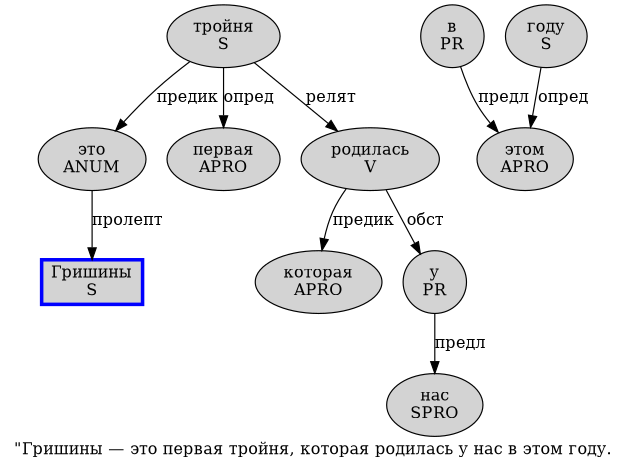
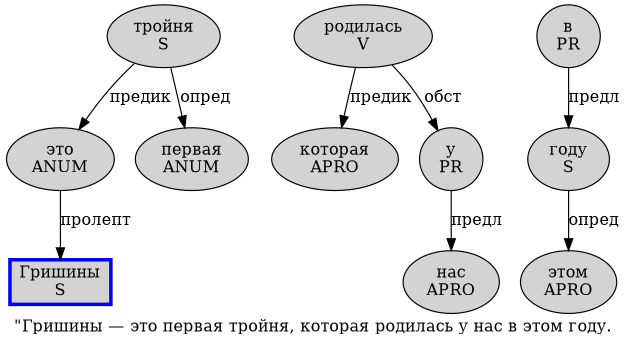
edge "тройня S" -> "родилась V": removed, label "релят"
edge "в PR" -> "этом APRO": now "в PR" -> "году S"
node "первая APRO": label "первая APRO" -> "первая ANUM"
node "нас SPRO": label "нас SPRO" -> "нас APRO"
